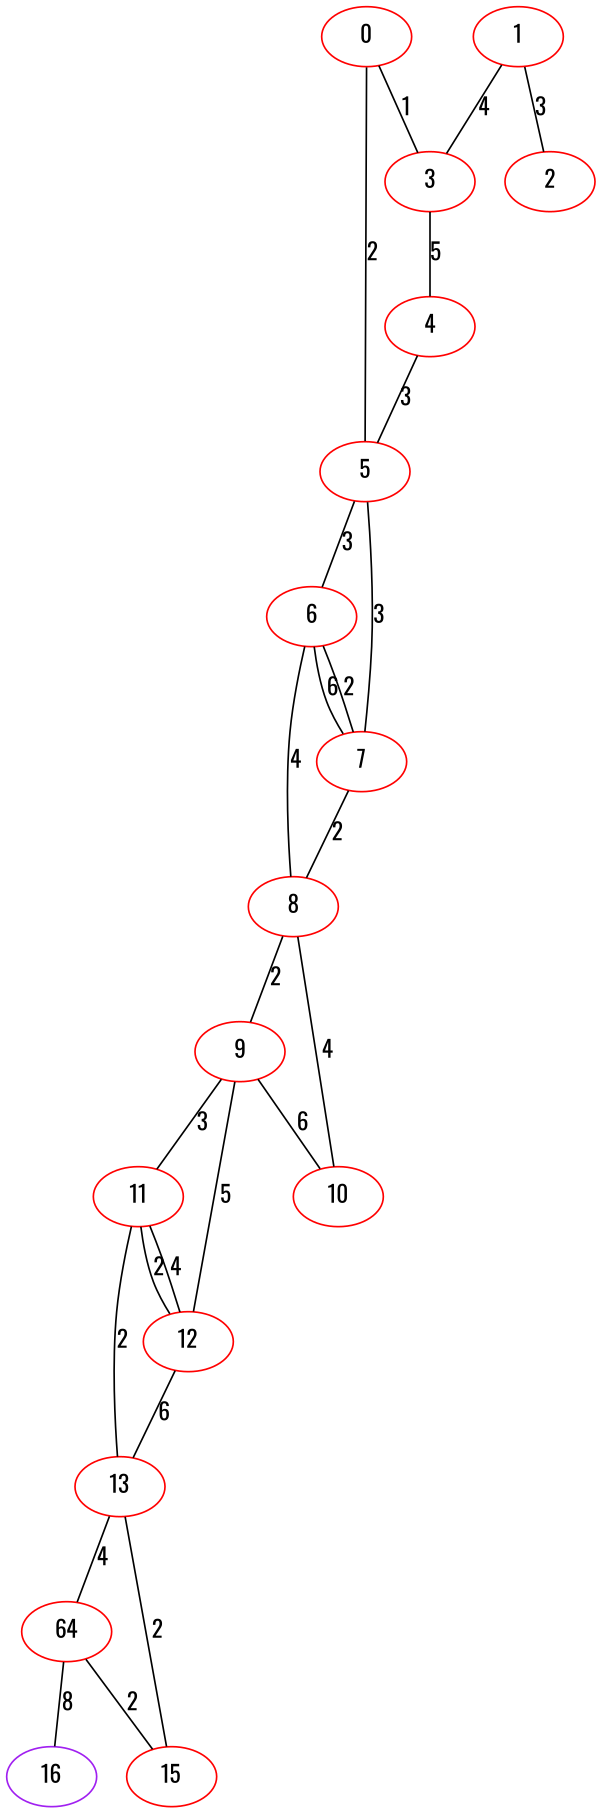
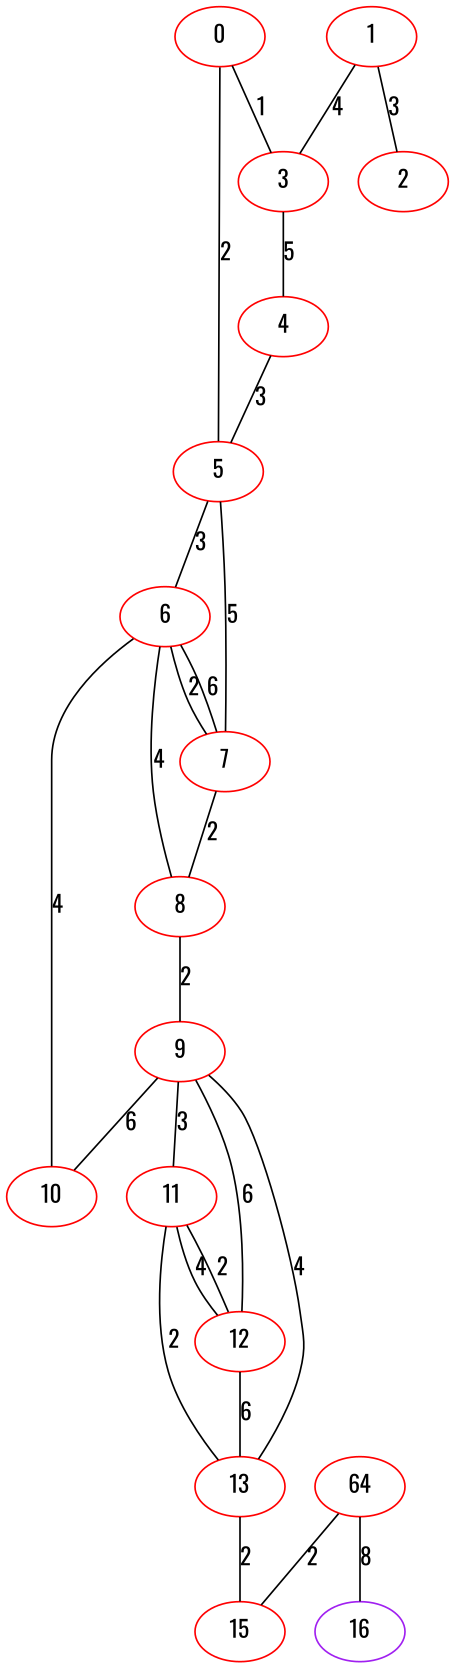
edge "5" -- "7": label "3" -> "5"
edge "8" -- "10": now "6" -- "10"
edge "9" -- "12": label "5" -> "6"
edge "13" -- "64": now "13" -- "9"
